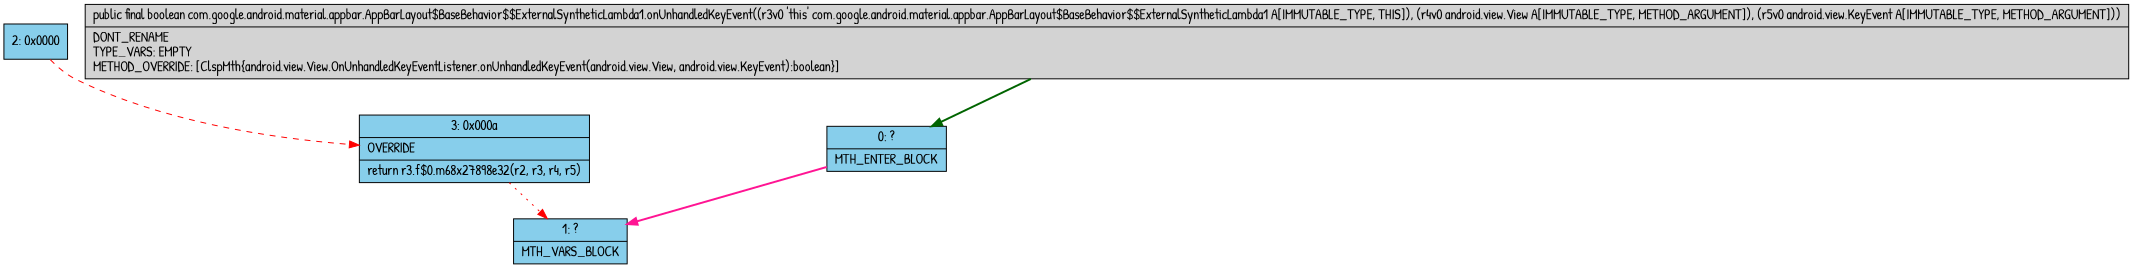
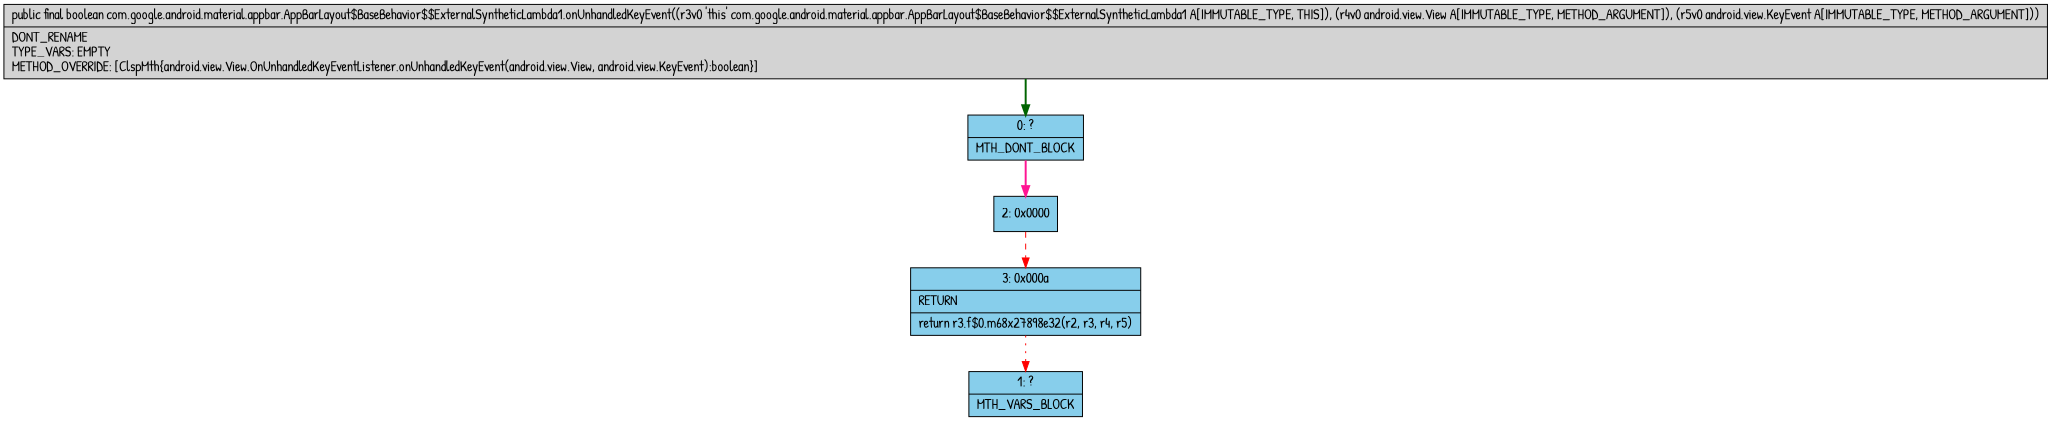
node "3: 0x000a": text "OVERRIDE" -> "RETURN"
node "0: ?": text "MTH_ENTER_BLOCK" -> "MTH_DONT_BLOCK"
edge "0: ?" -> "1: ?": now "0: ?" -> "2: 0x0000"
